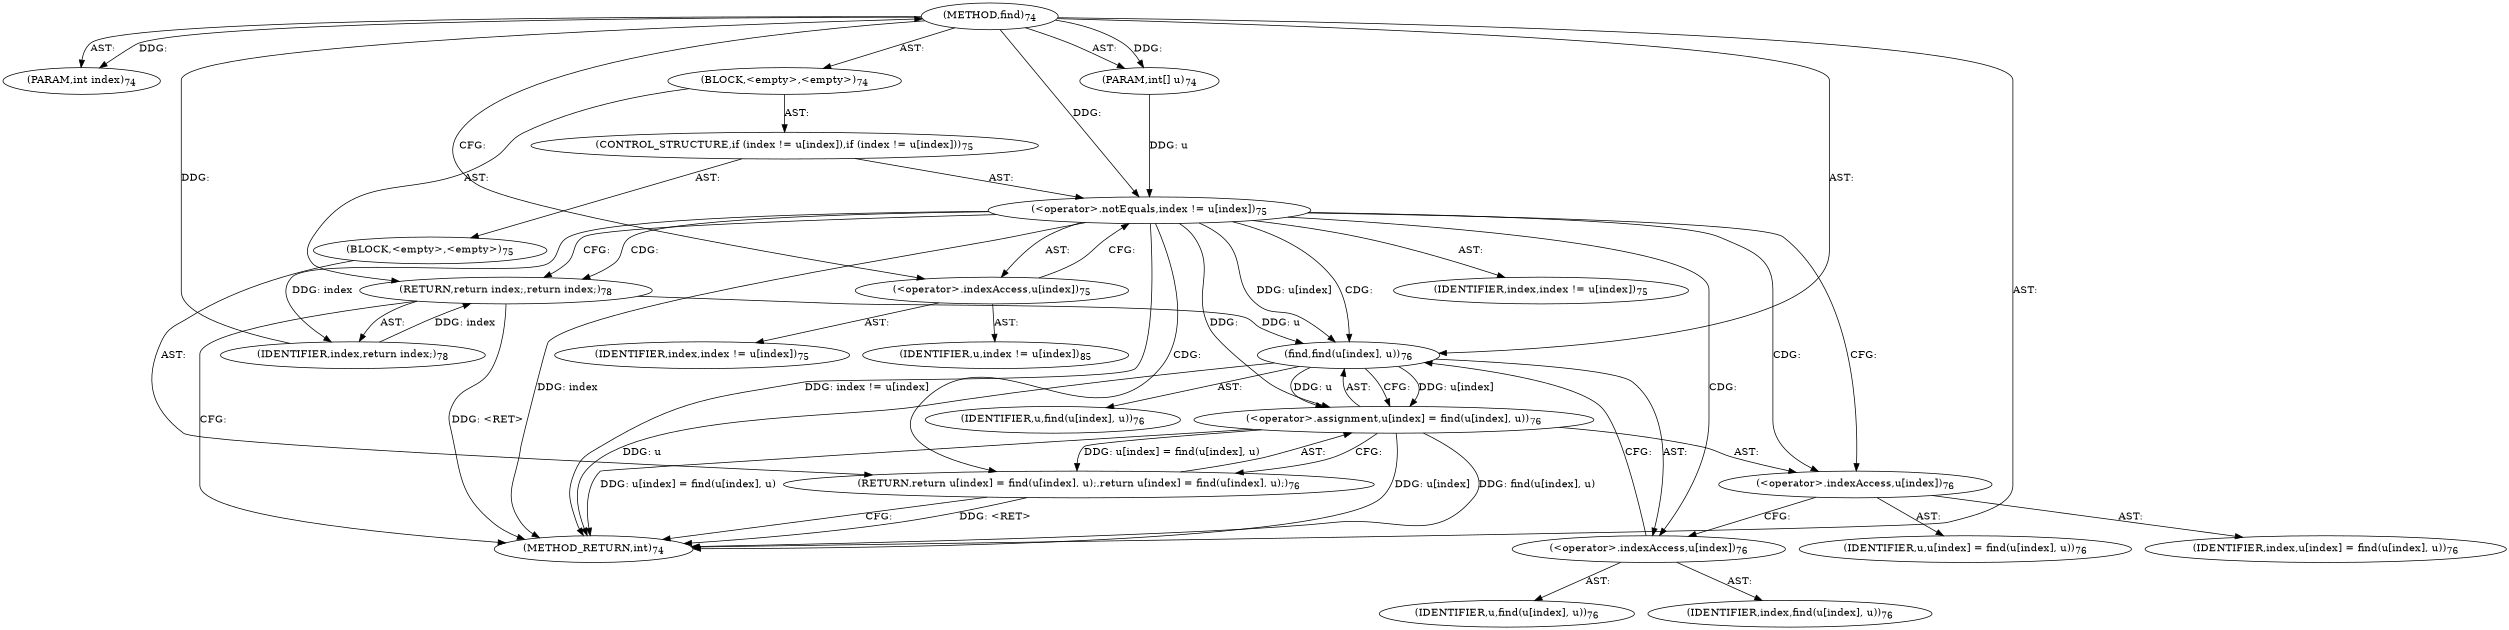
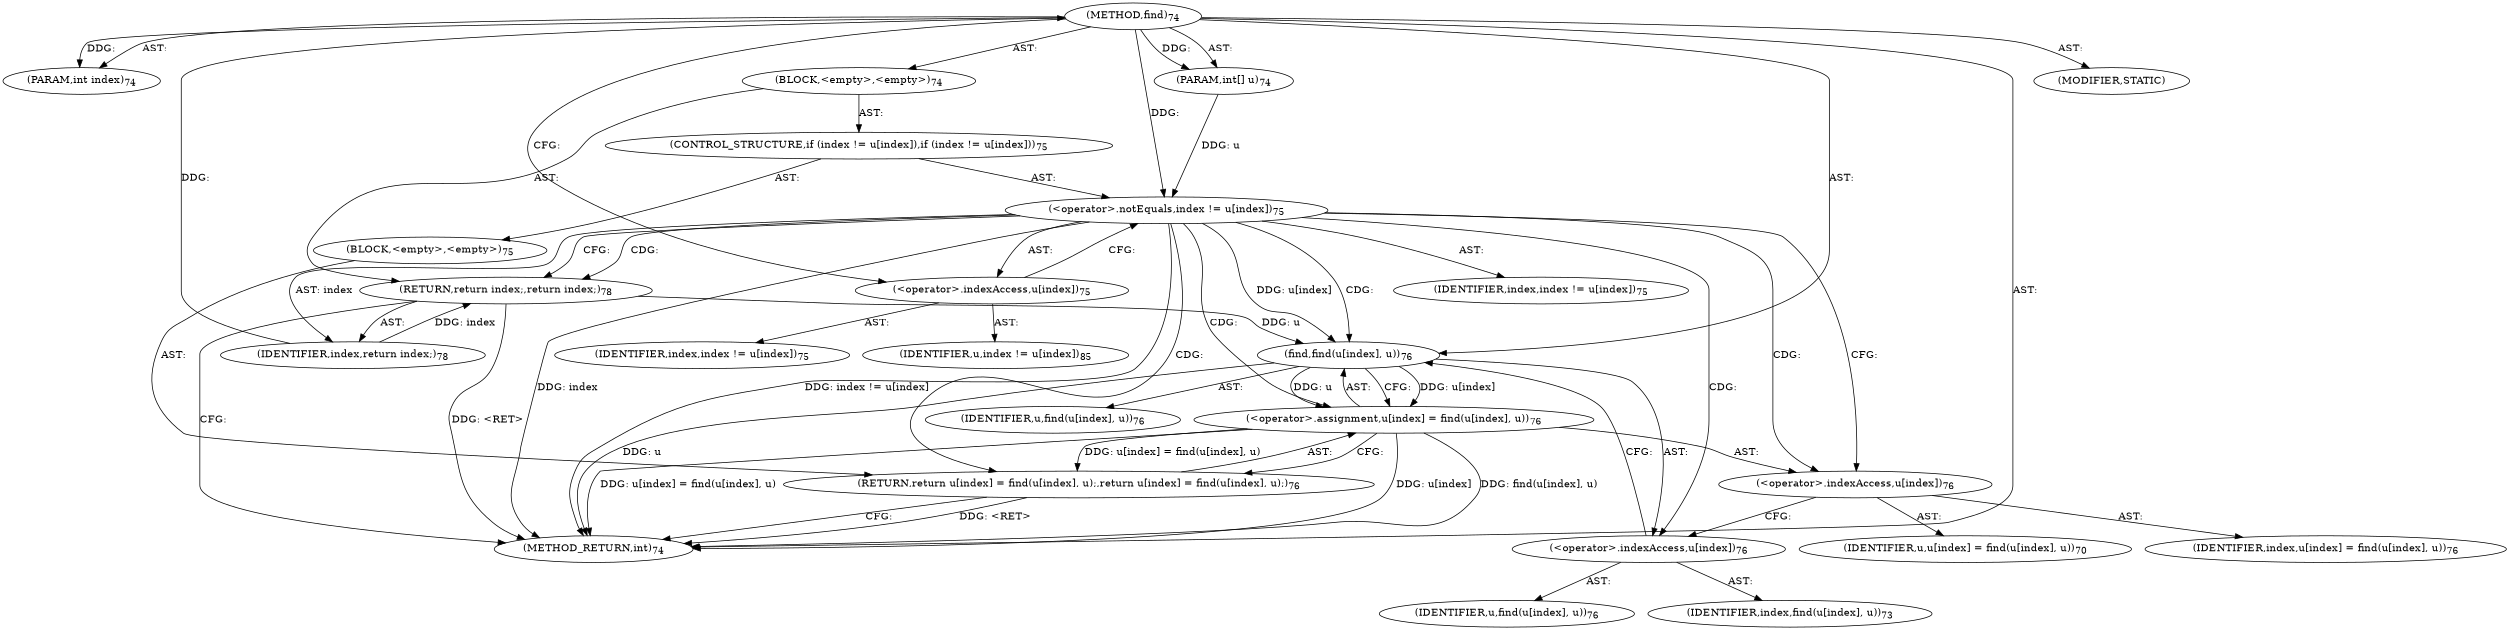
node "(MODIFIER,STATIC)": added
edge "(<operator>.notEquals,index != u[index])" -> "(IDENTIFIER,index,return index;)": label "DDG: index" -> "AST: index"
edge "(<operator>.notEquals,index != u[index])" -> "(<operator>.assignment,u[index] = find(u[index], u))": label "DDG: " -> "CDG: "
node "(IDENTIFIER,u,u[index] = find(u[index], u))": text "76" -> "70"
node "(IDENTIFIER,index,find(u[index], u))": text "76" -> "73"
